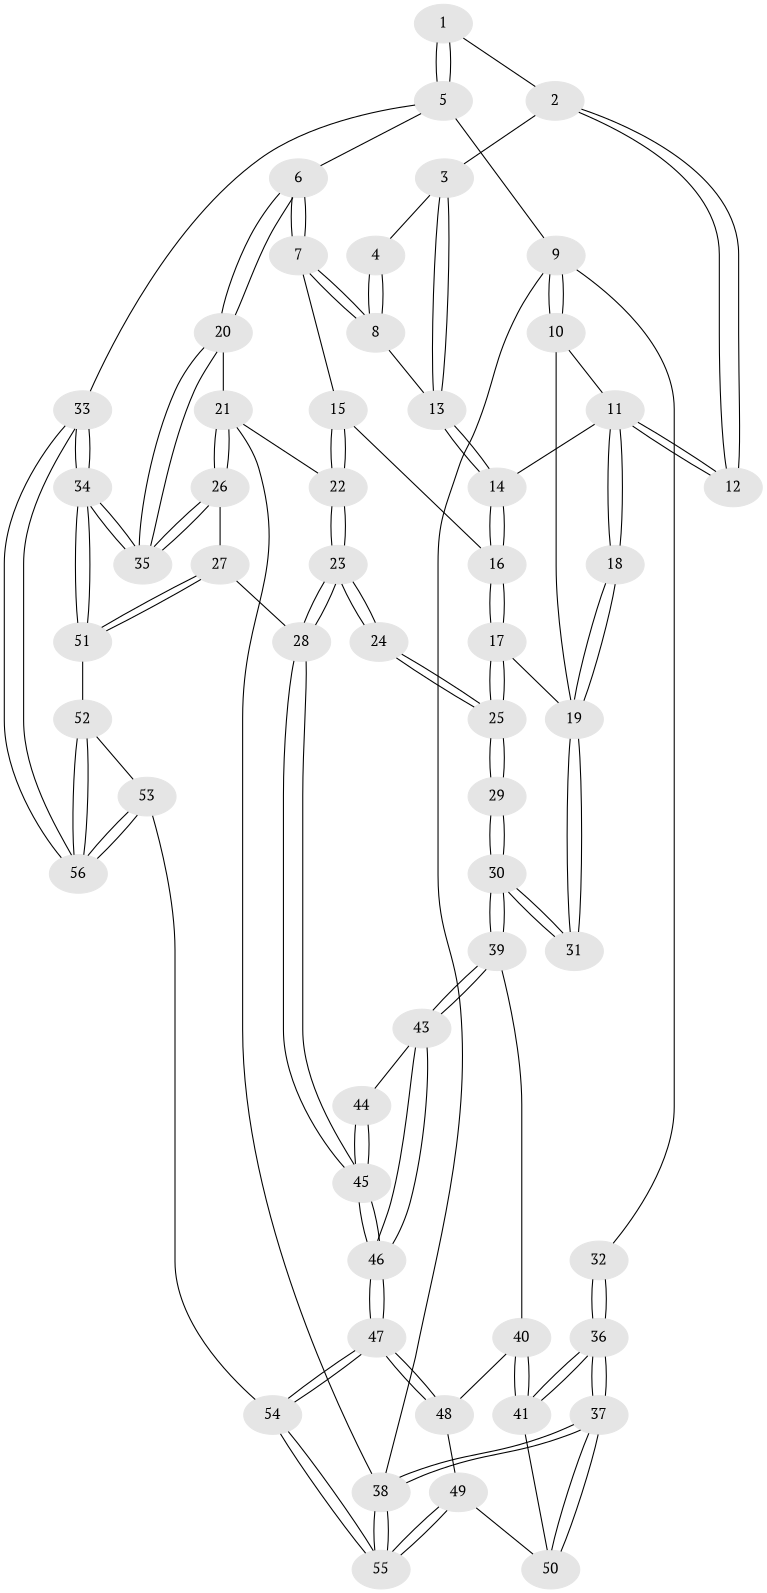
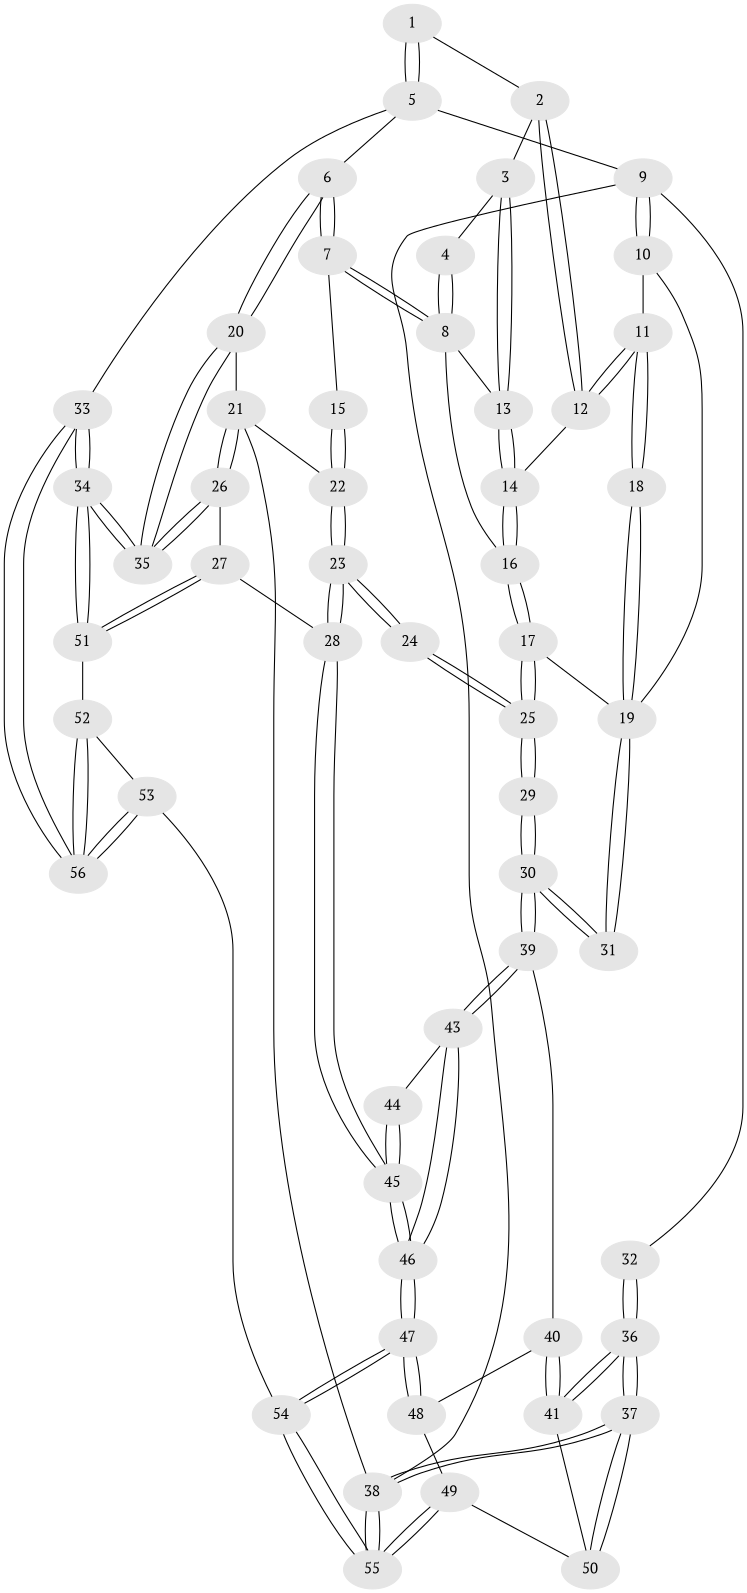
edge "11" -- "14": now "12" -- "14"
edge "15" -- "16": now "8" -- "16"
